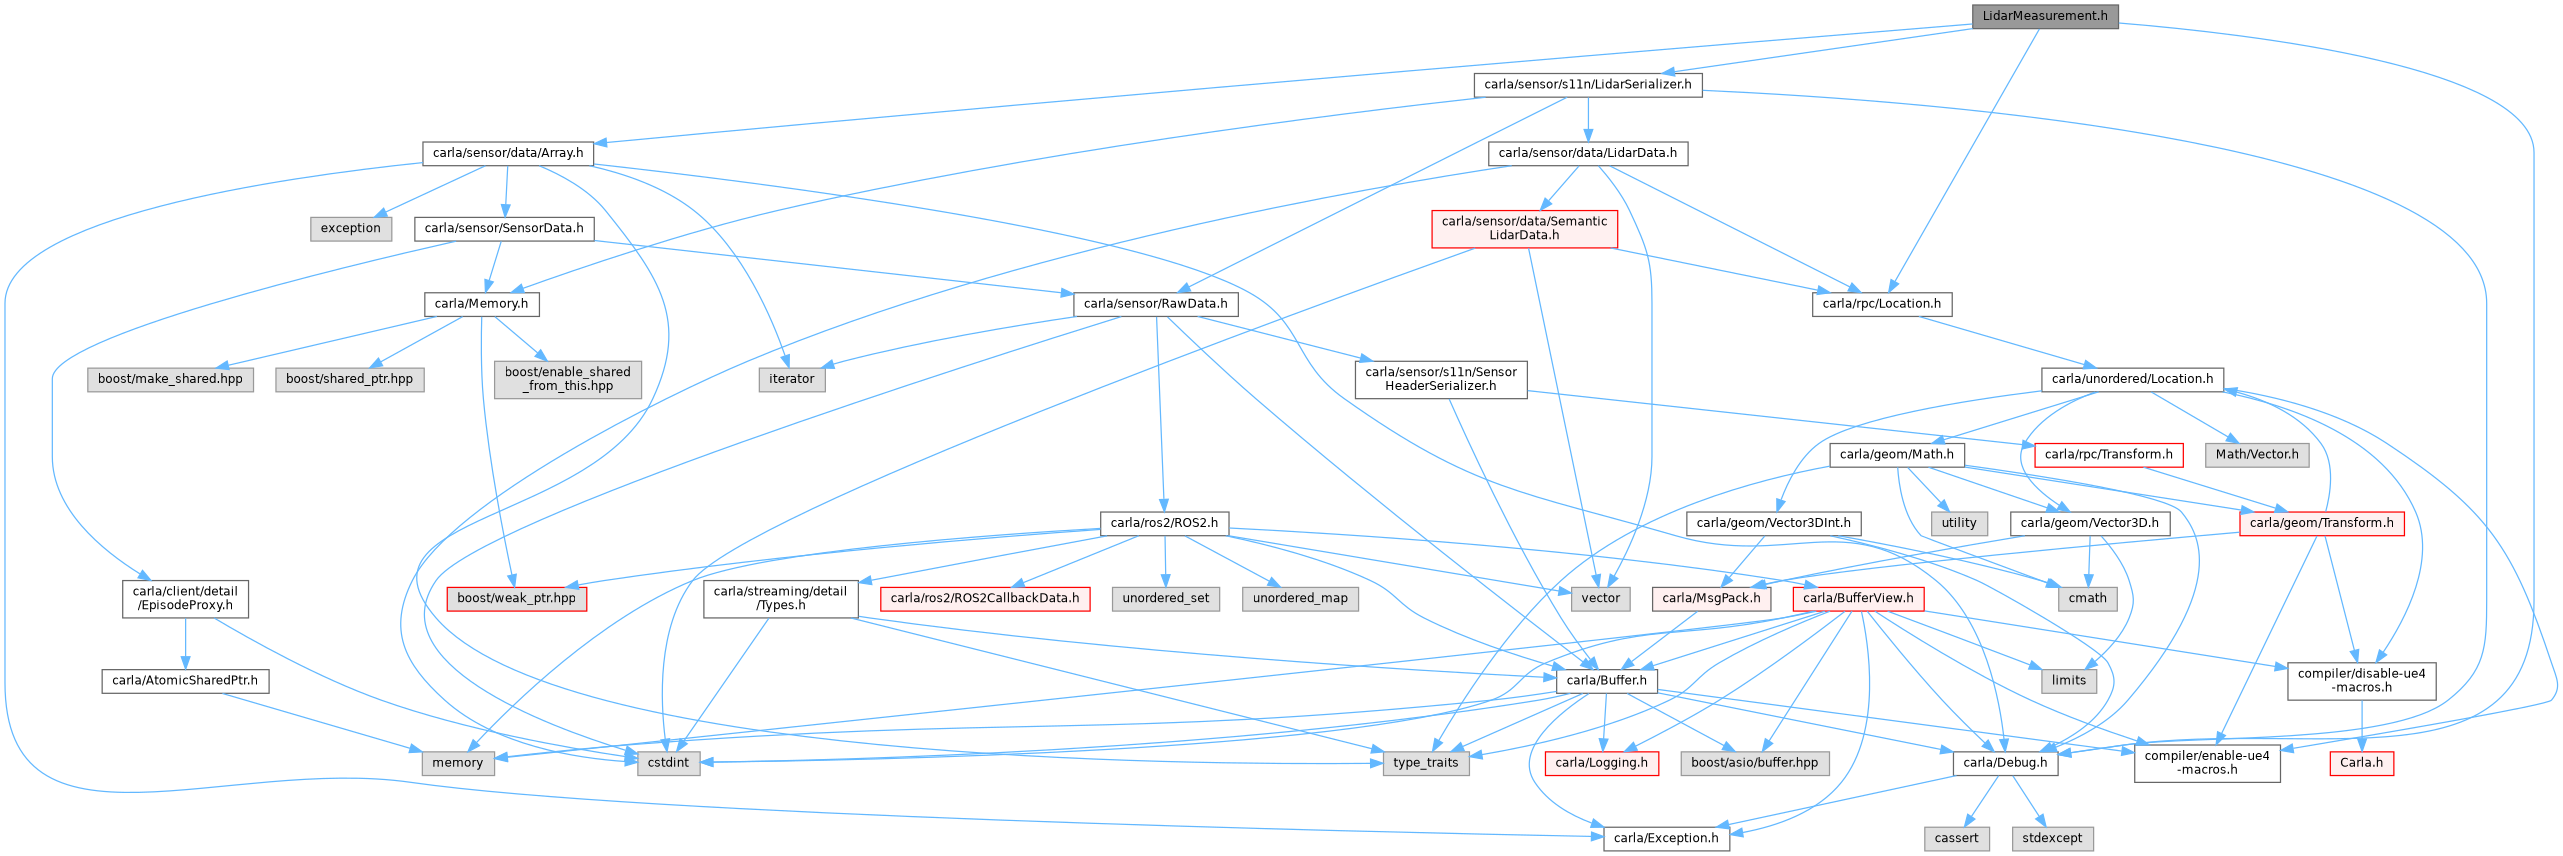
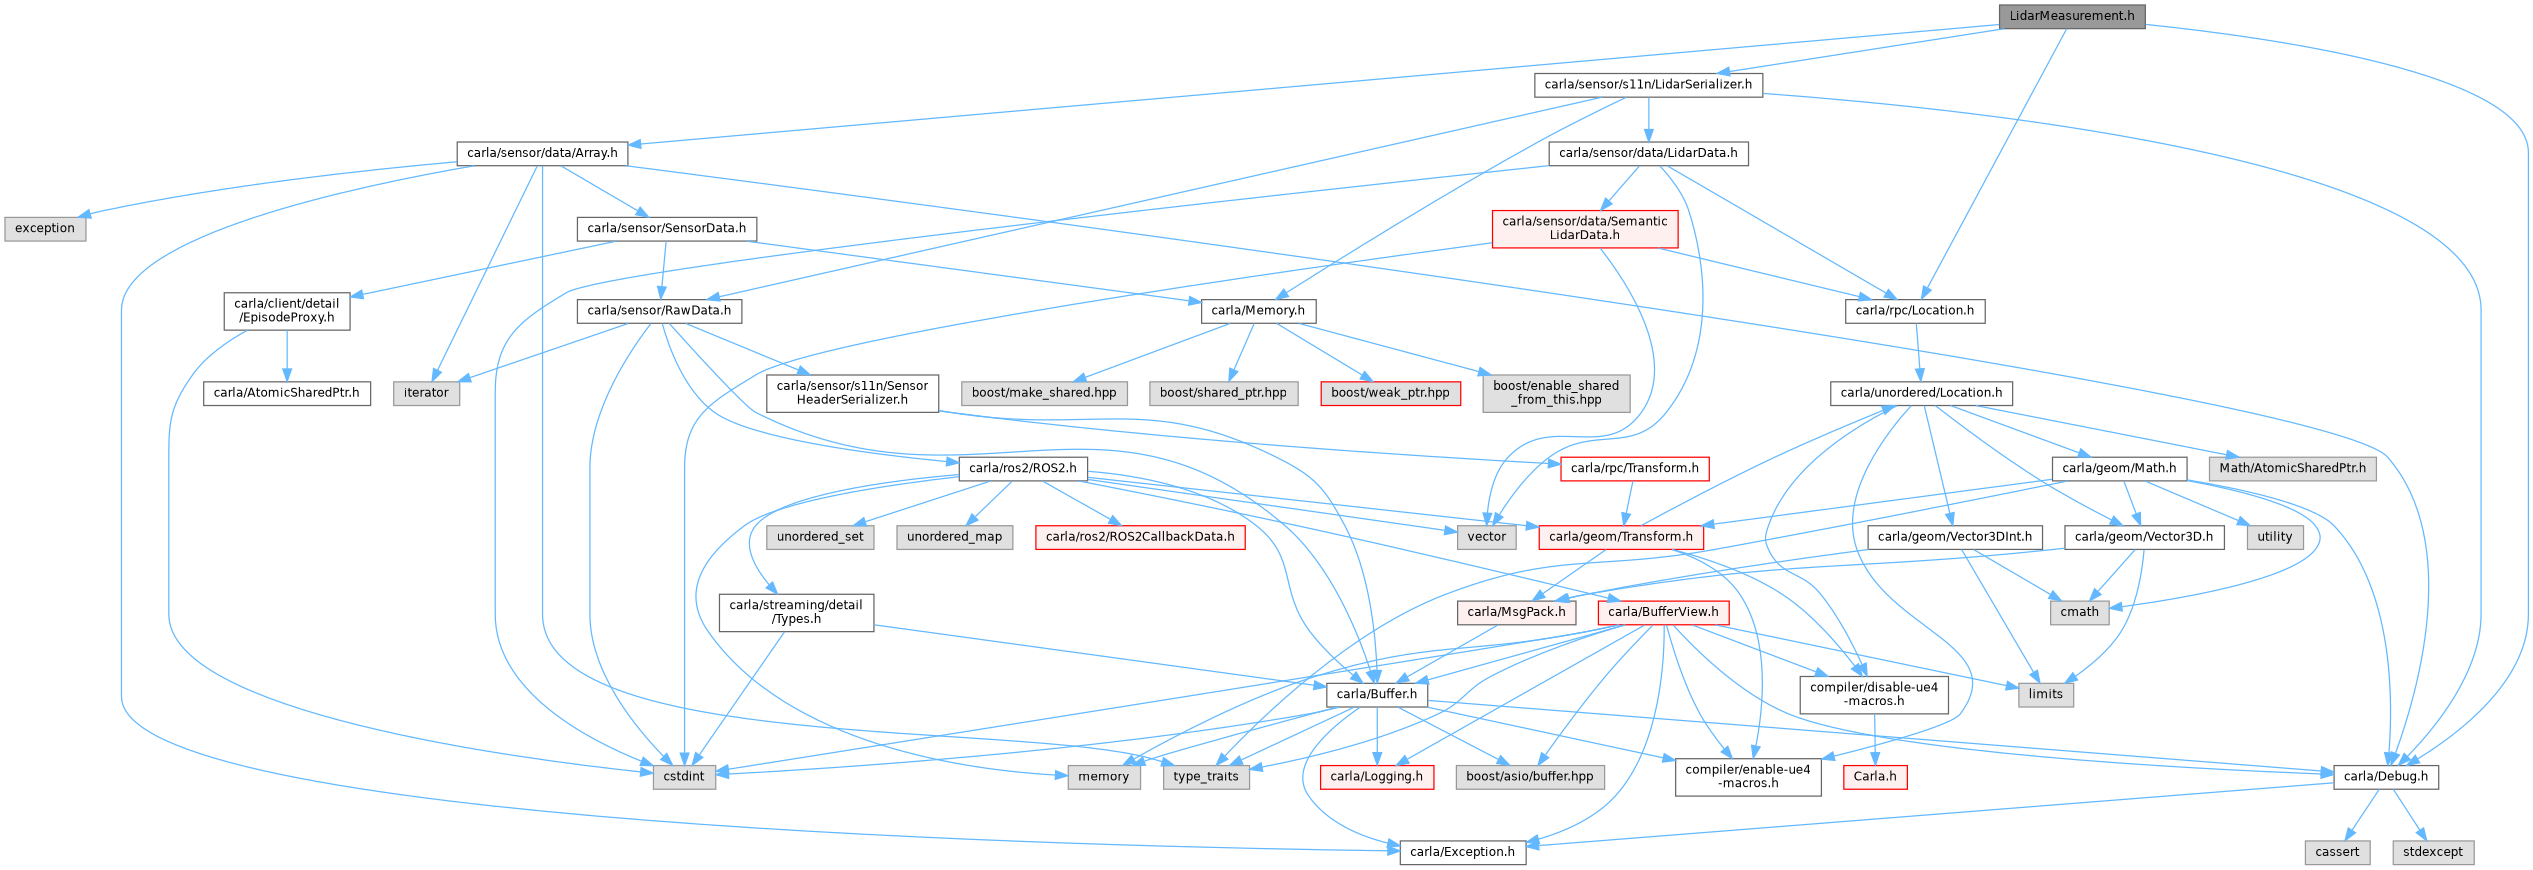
node "Math/Vector.h": label "Math/Vector.h" -> "Math/AtomicSharedPtr.h"
edge "carla/ros2/ROS2.h" -> "boost/weak_ptr.hpp": now "carla/ros2/ROS2.h" -> "carla/geom/Transform.h"
edge "carla/geom/Vector3DInt.h" -> "carla/Debug.h": now "carla/geom/Vector3DInt.h" -> "limits"
edge "carla/streaming/detail /Types.h" -> "type_traits": removed
edge "carla/AtomicSharedPtr.h" -> "memory": removed
